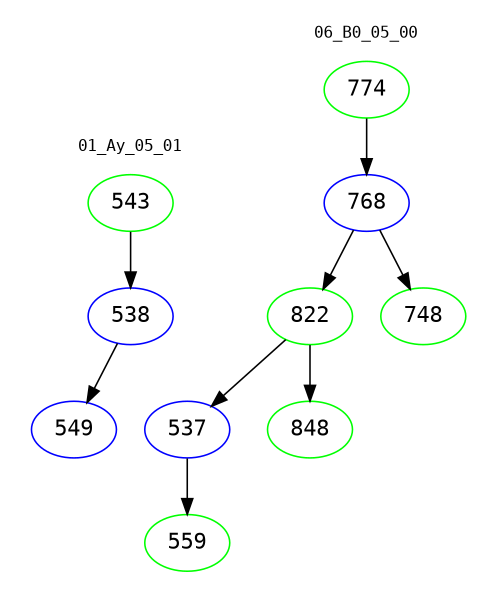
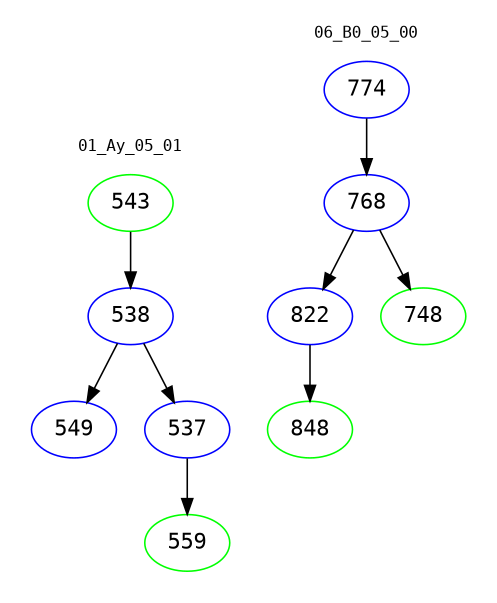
node "774": color green -> blue
node "822": color green -> blue
edge "822" -> "537": now "538" -> "537"
